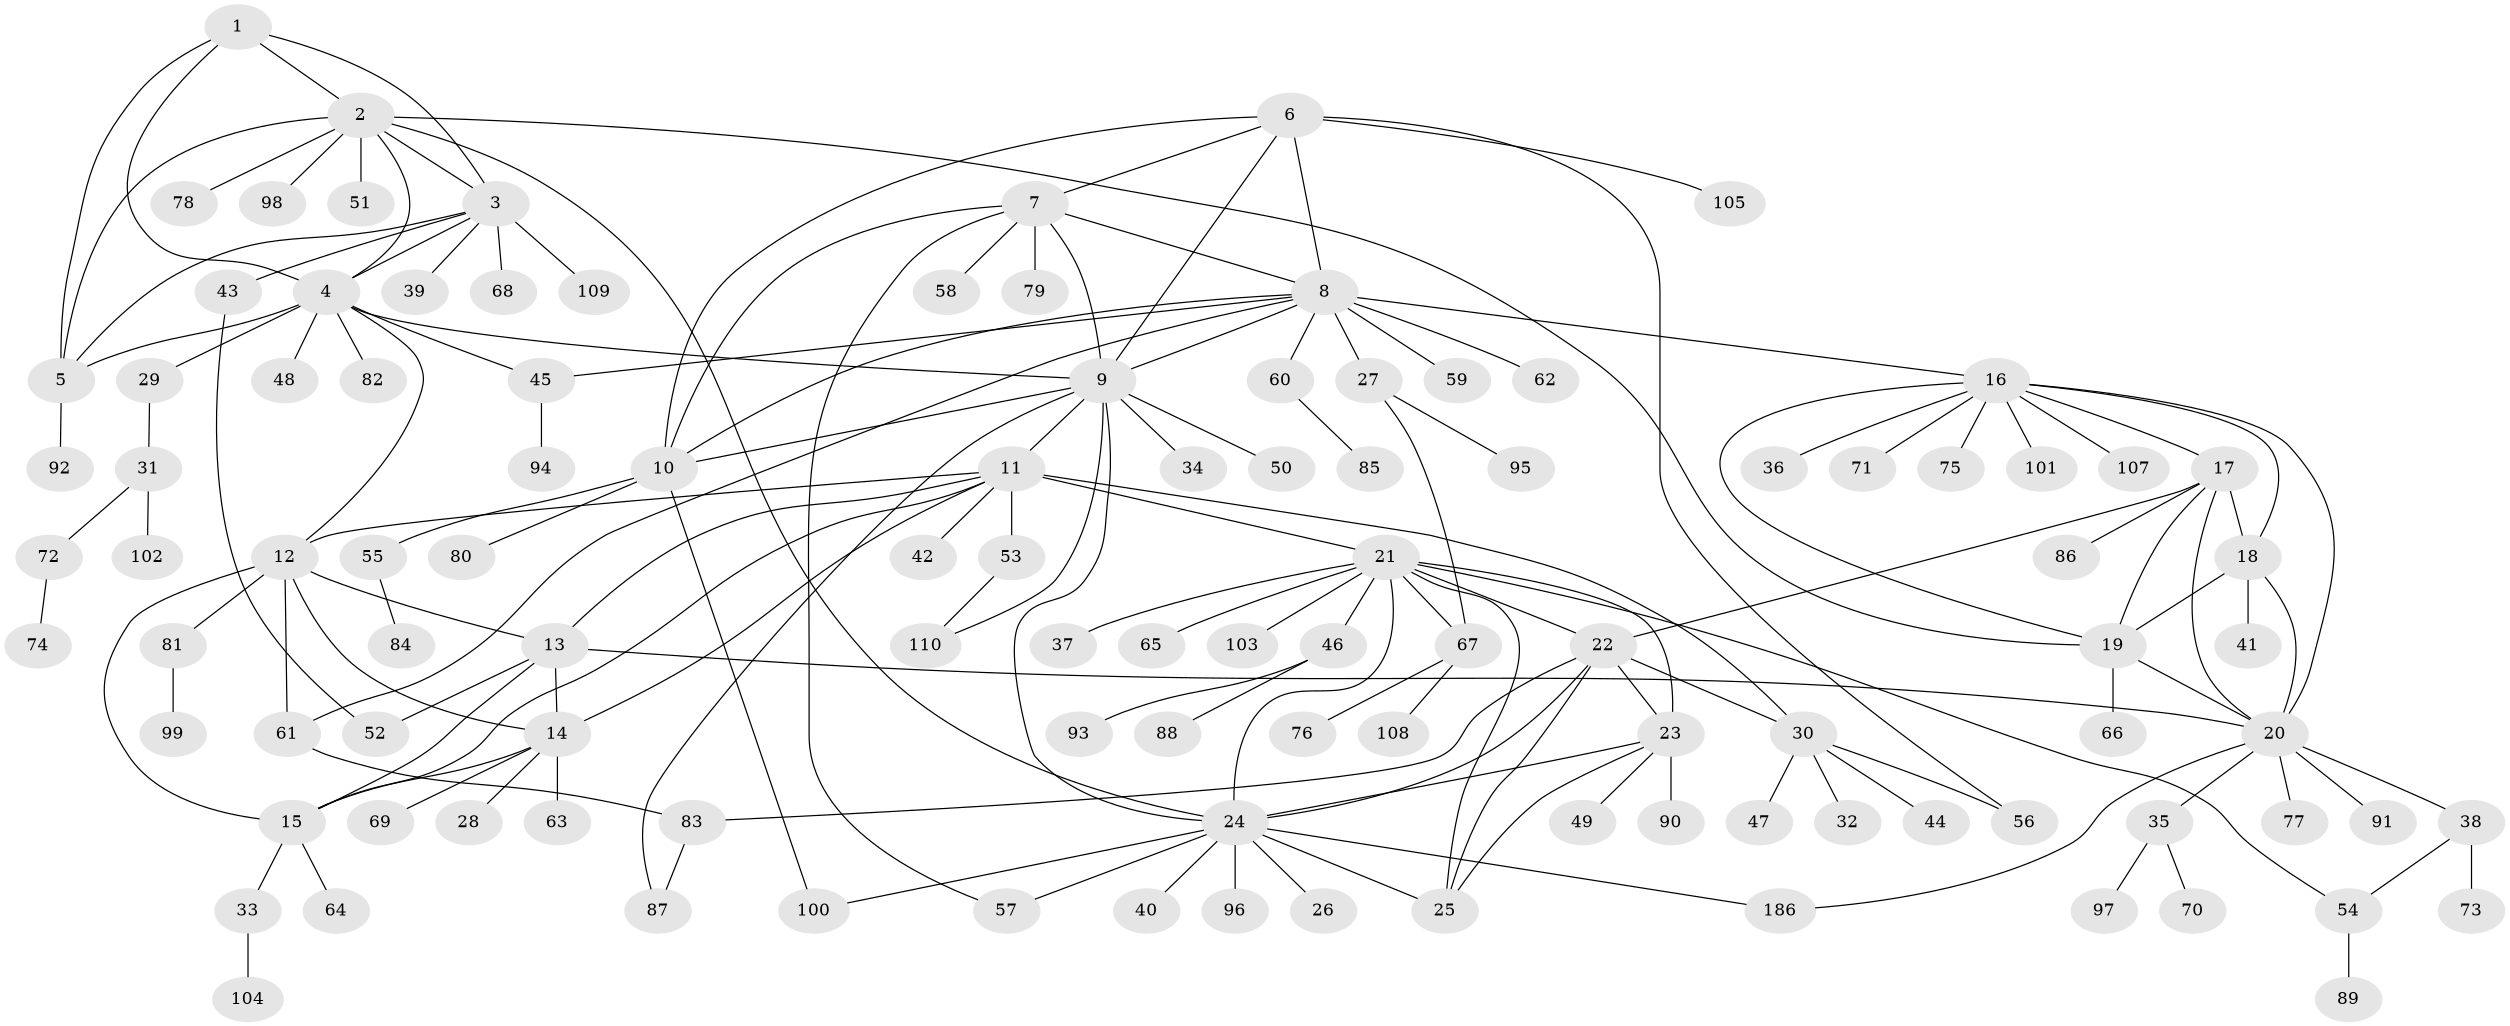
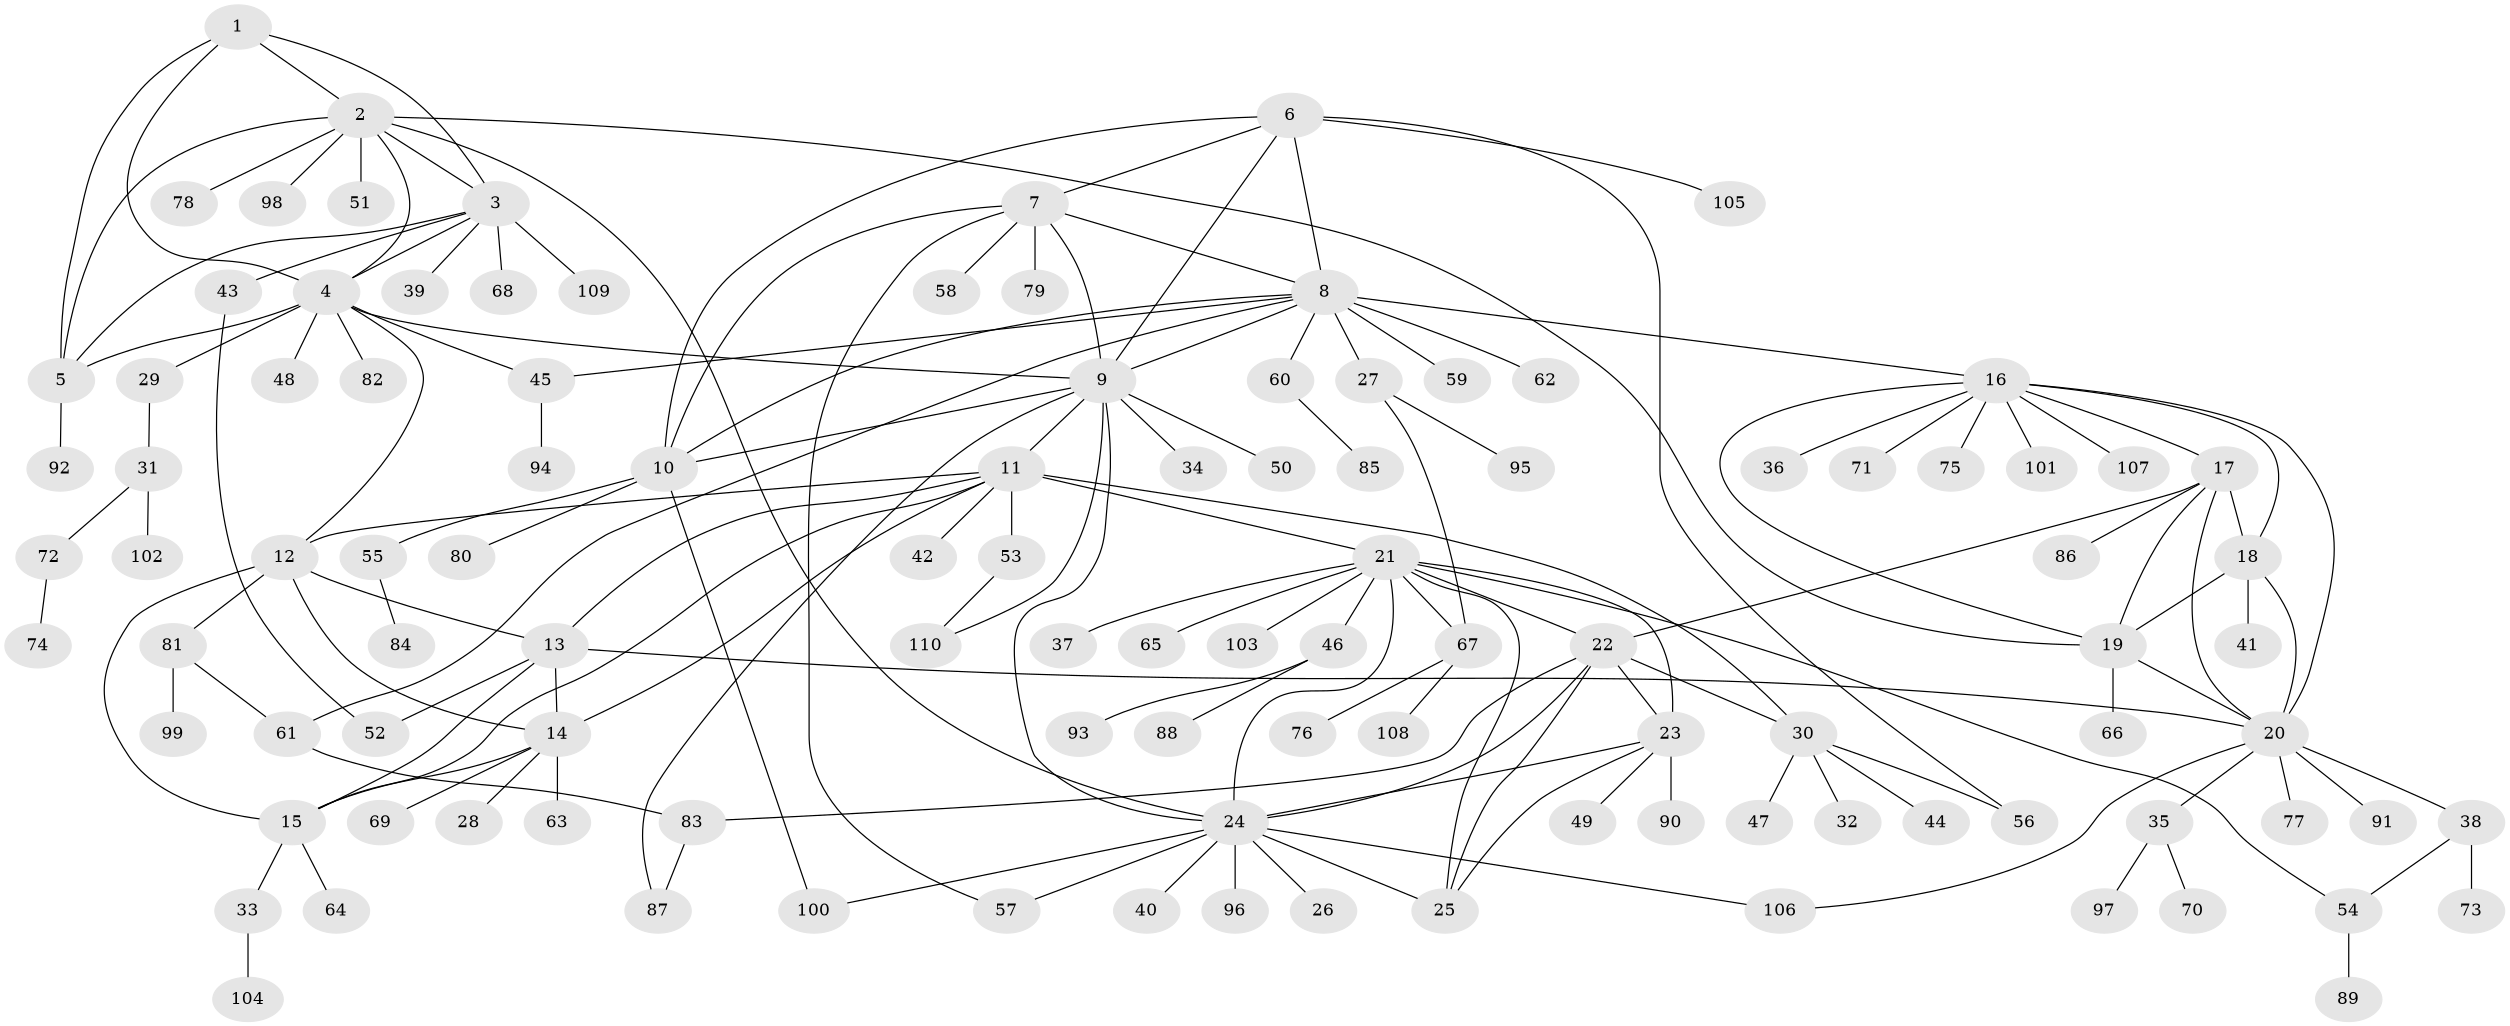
edge "12" -- "61": now "81" -- "61"
node "186": label "186" -> "106"
